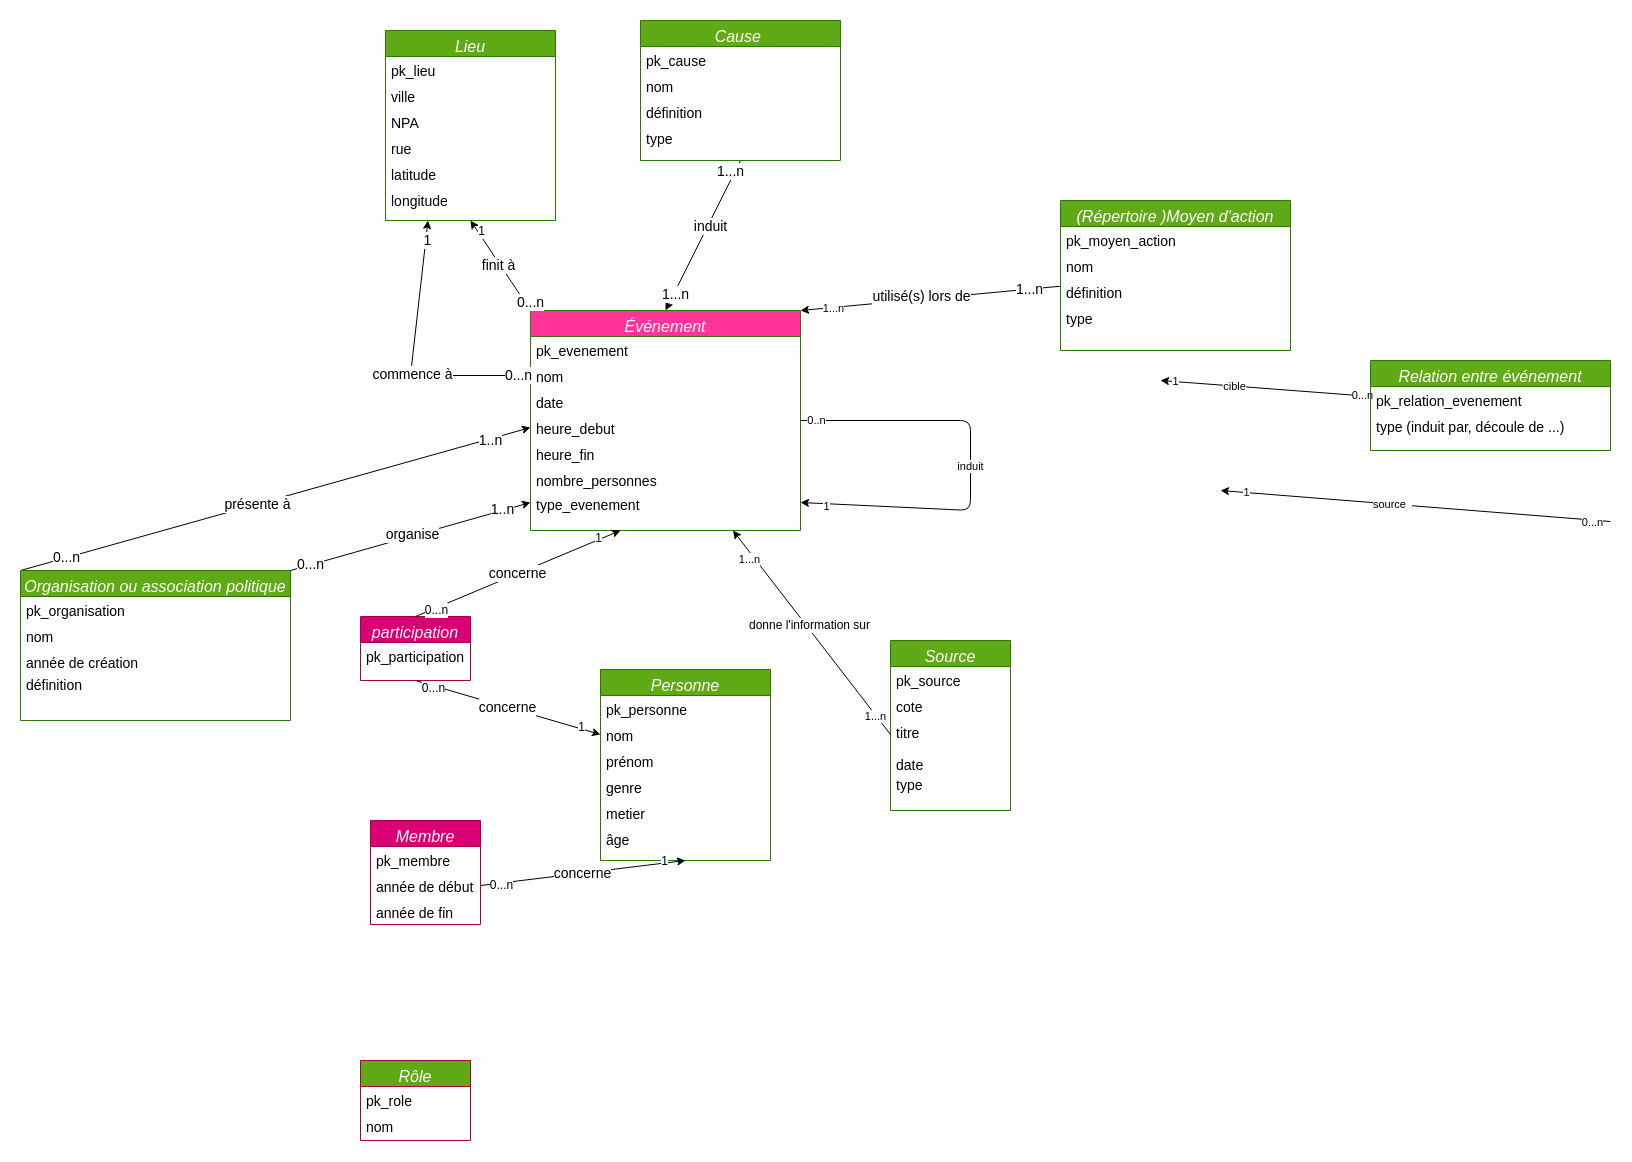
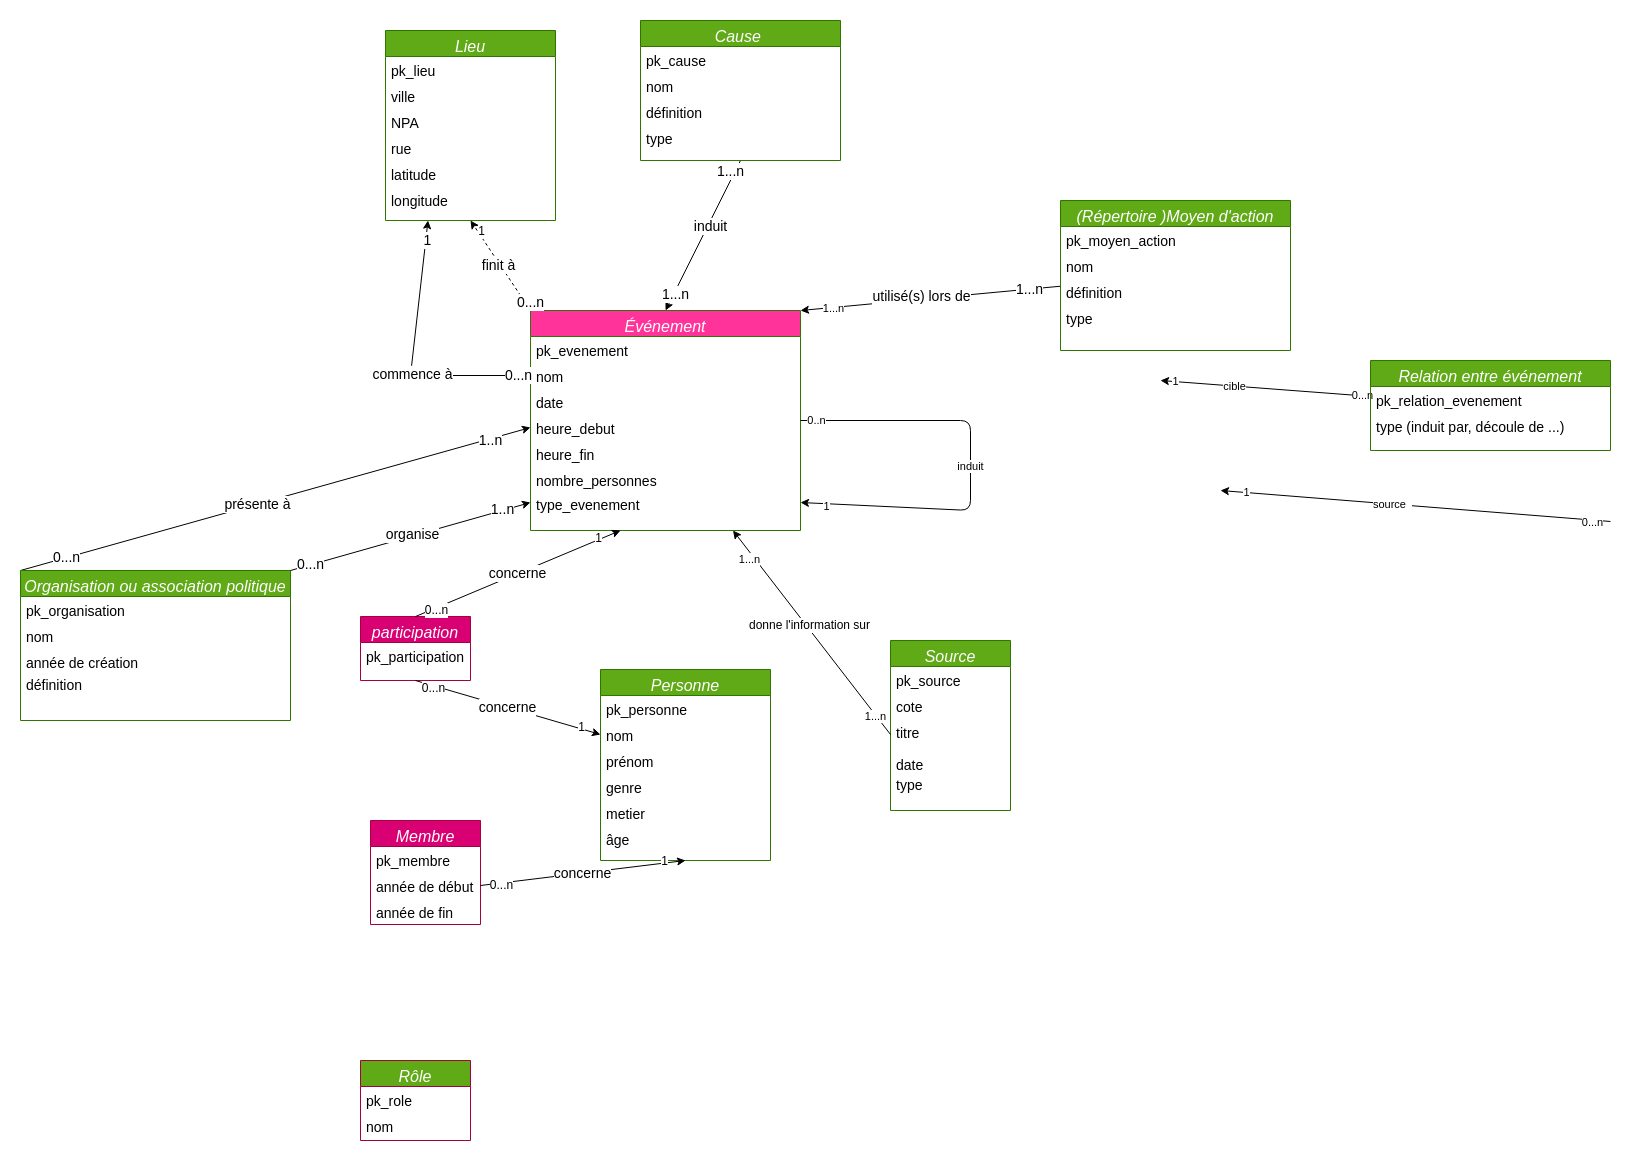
edge "Événement" -> "Lieu": style solid -> dashed
